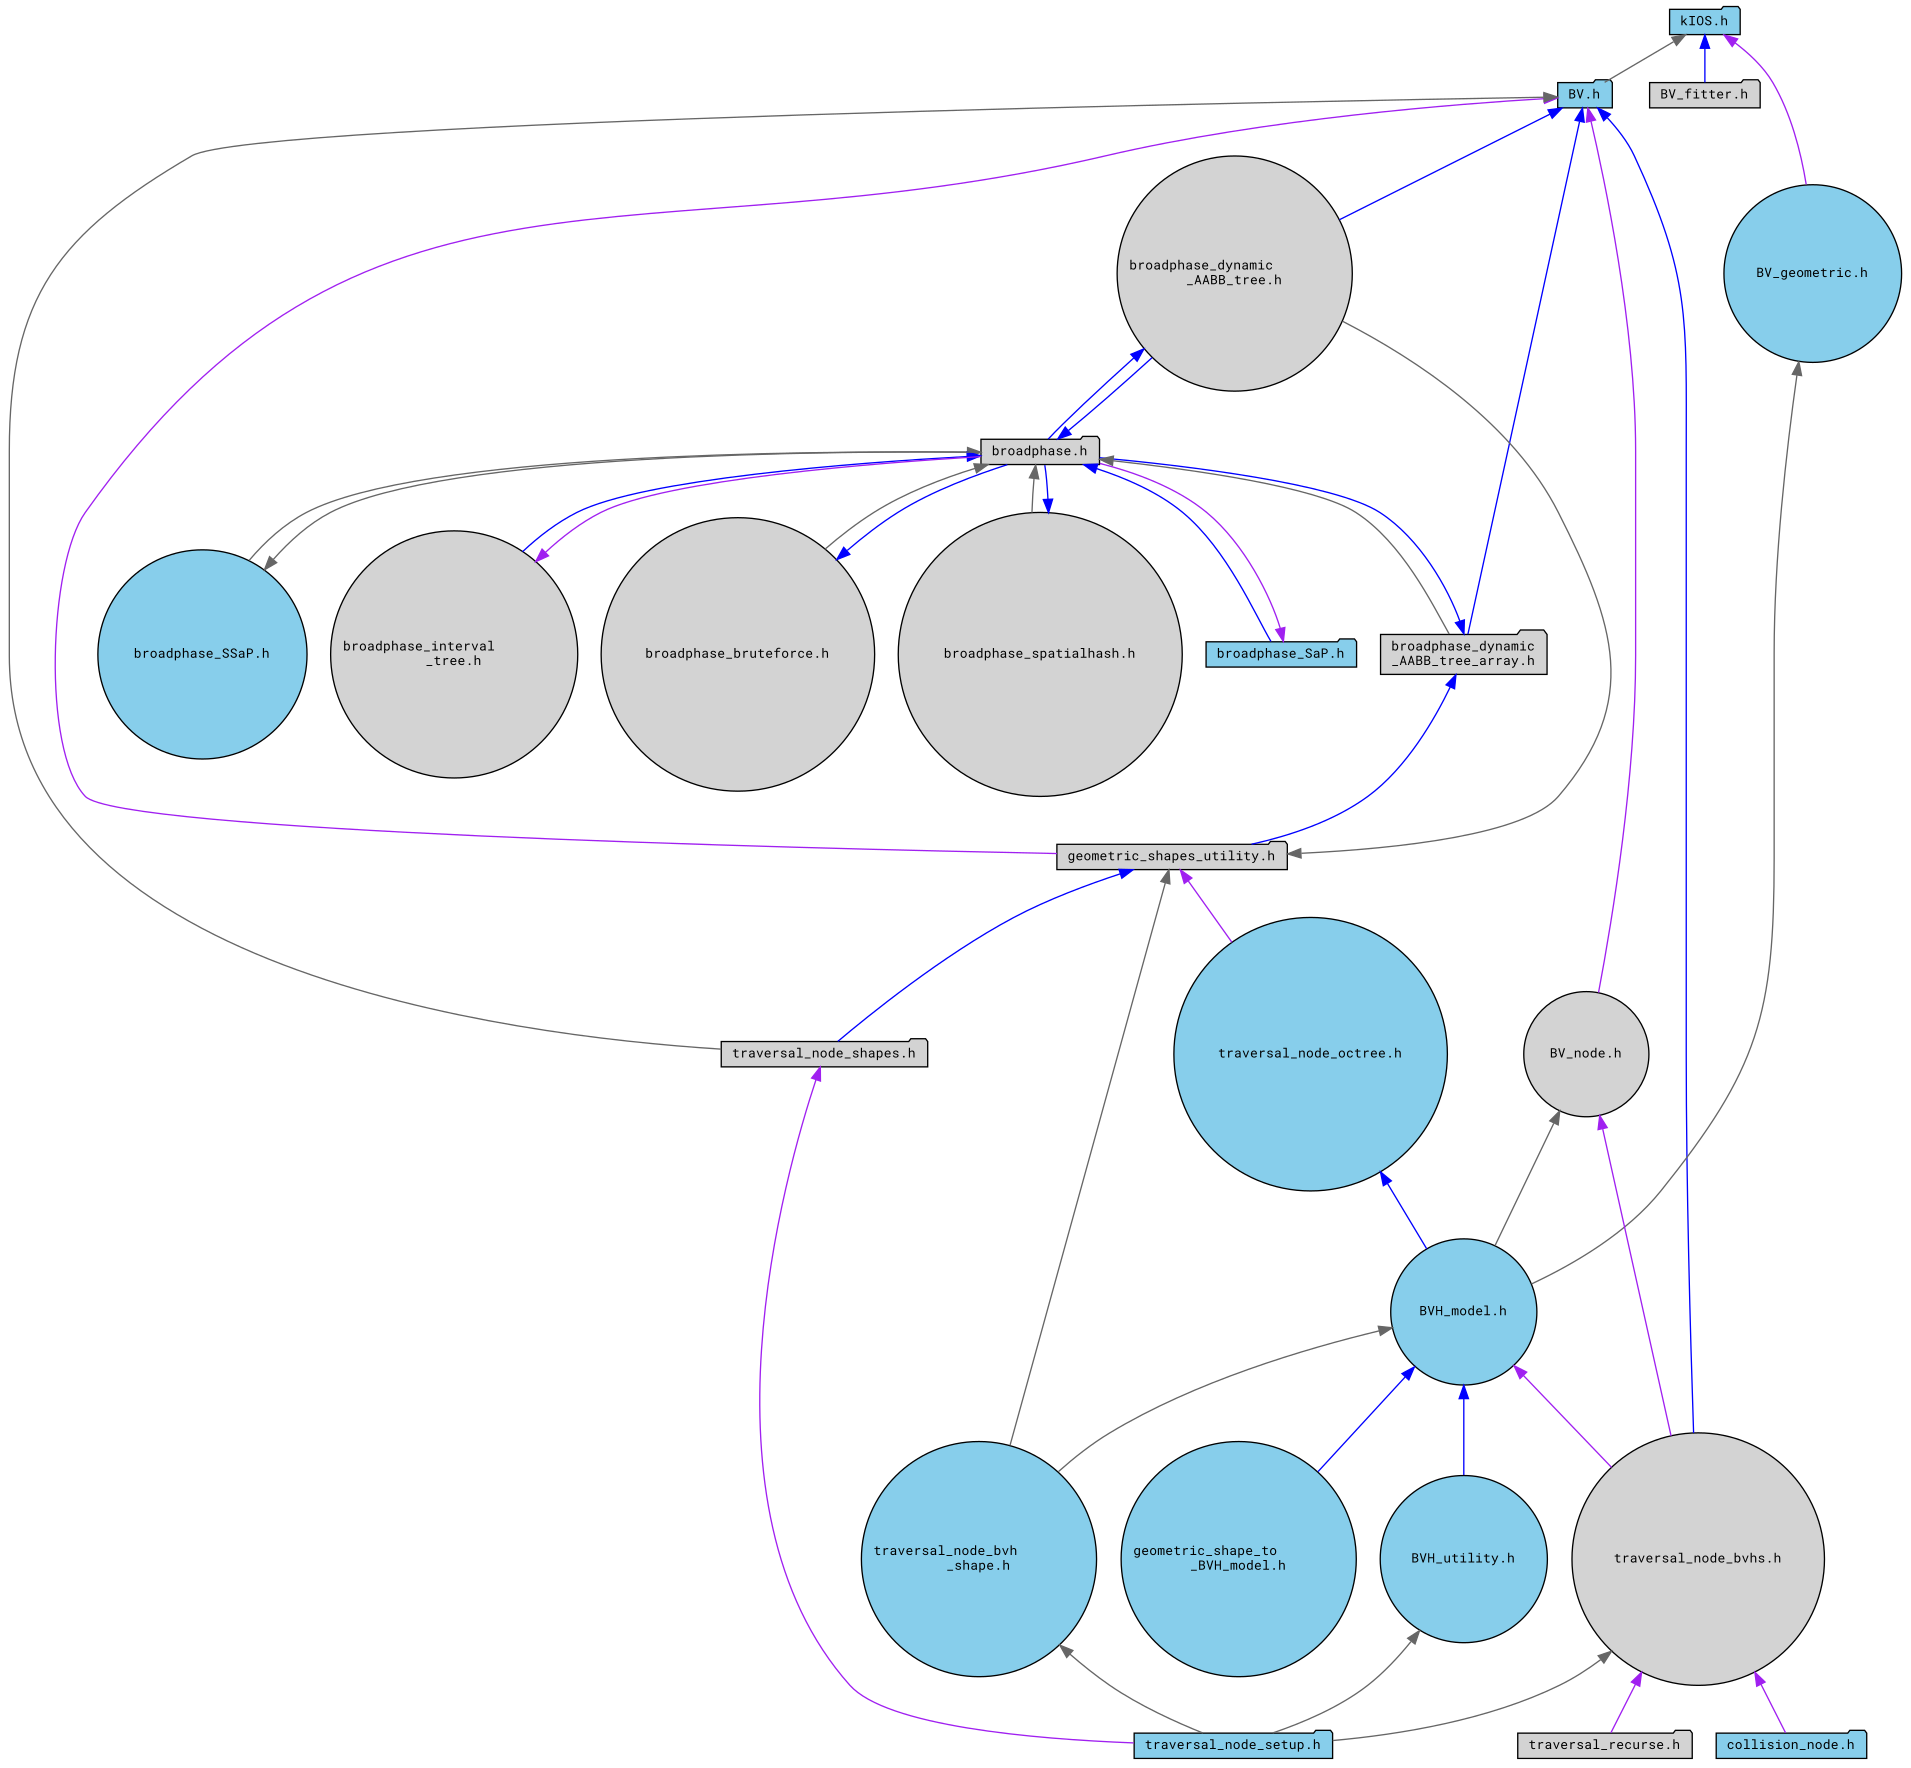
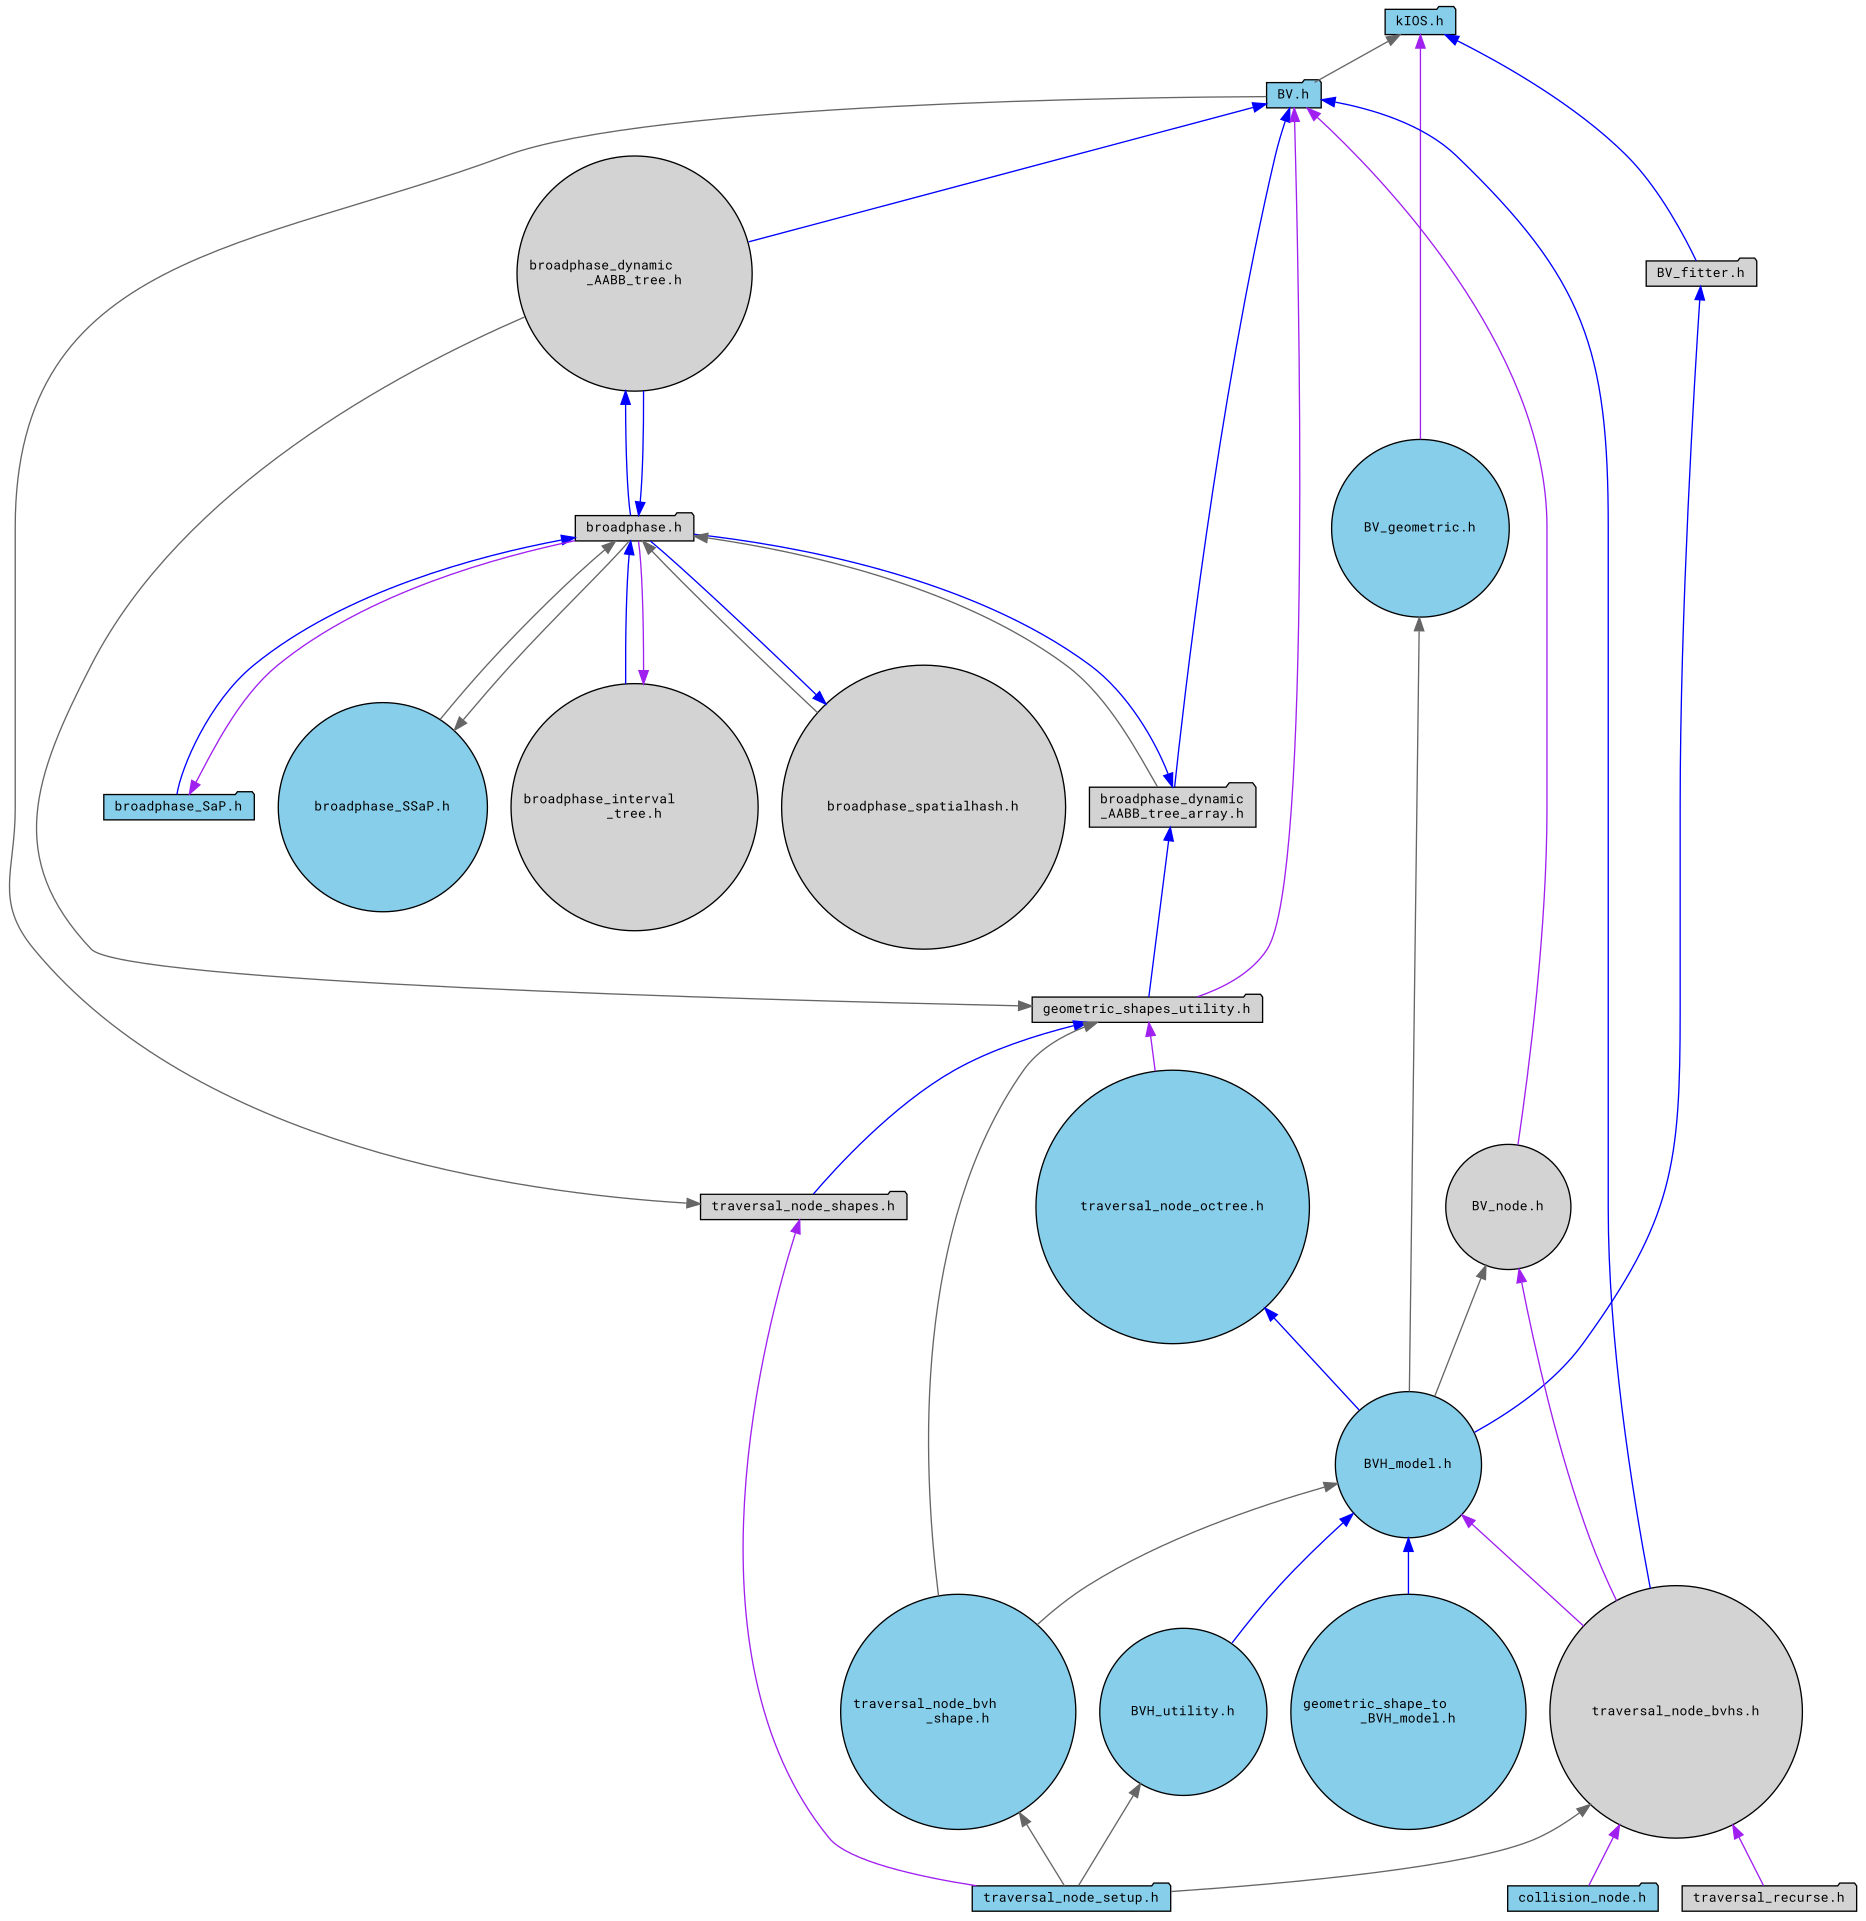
edge "traversal_node_shapes.h" -> "BV.h": reversed
node "broadphase_bruteforce.h": removed
edge "BVH_model.h" -> "BV_fitter.h": added
